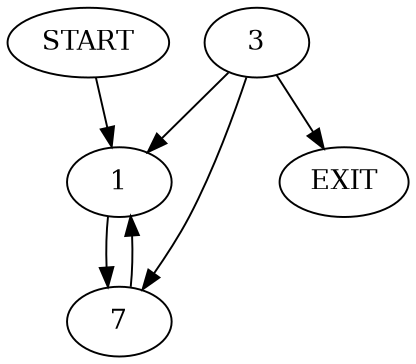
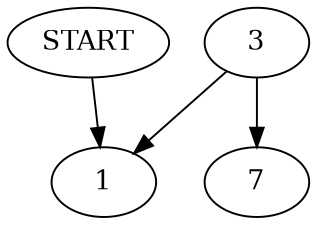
node "EXIT": removed
edge "1" -> "7": removed
edge "7" -> "1": removed
